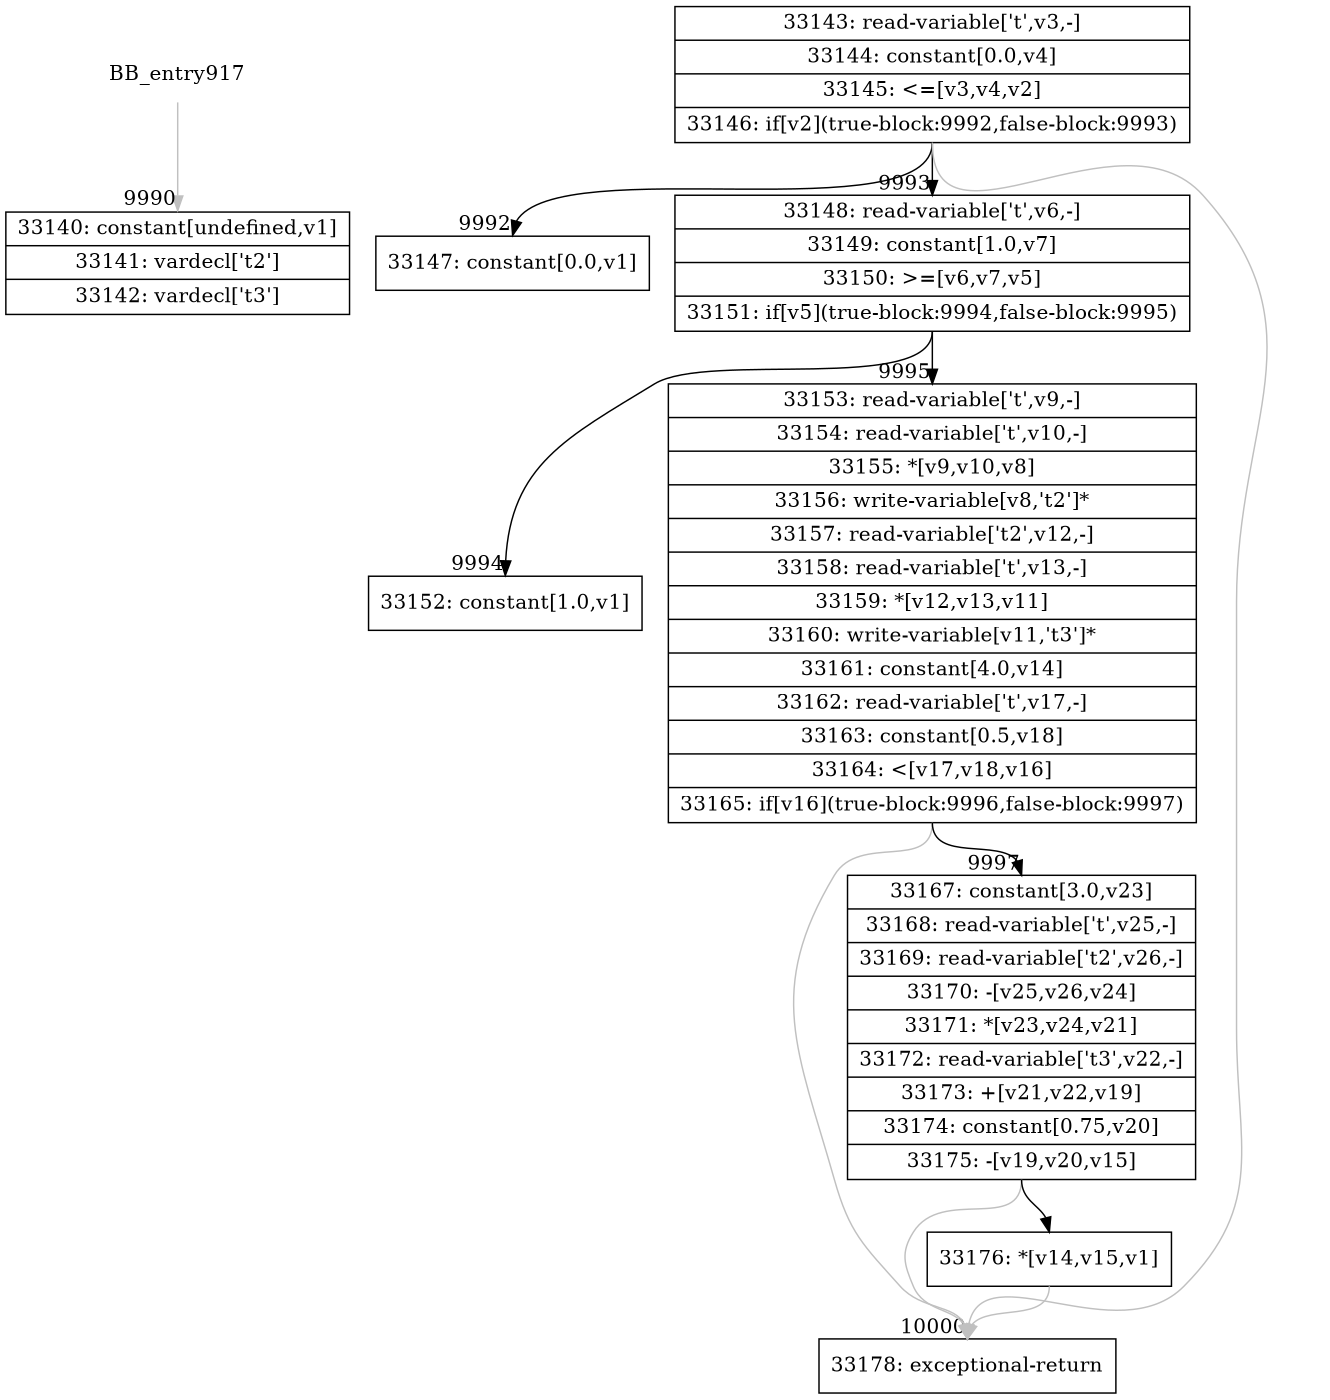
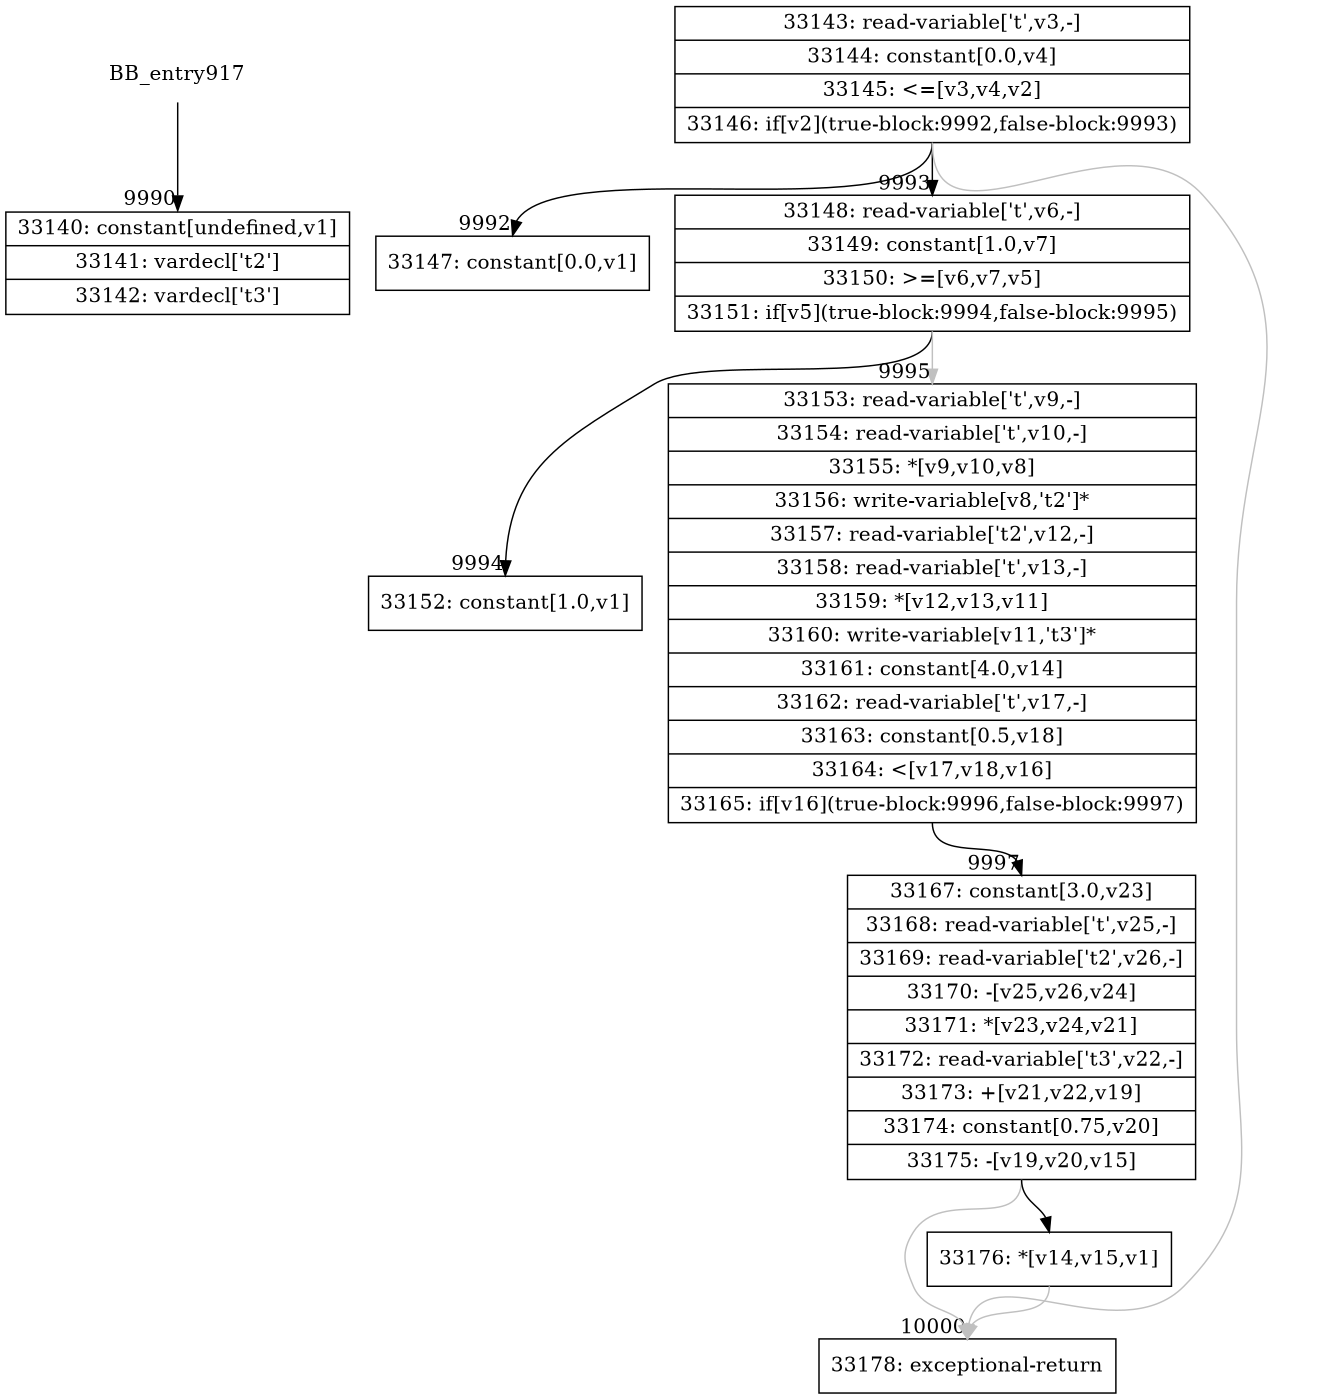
edge "BB_entry917" -> "33140: constant[undefined,v1]": color gray -> black
edge "33148: read-variable['t',v6,-]" -> "33153: read-variable['t',v9,-]": color black -> gray
edge "33153: read-variable['t',v9,-]" -> "33178: exceptional-return": removed
